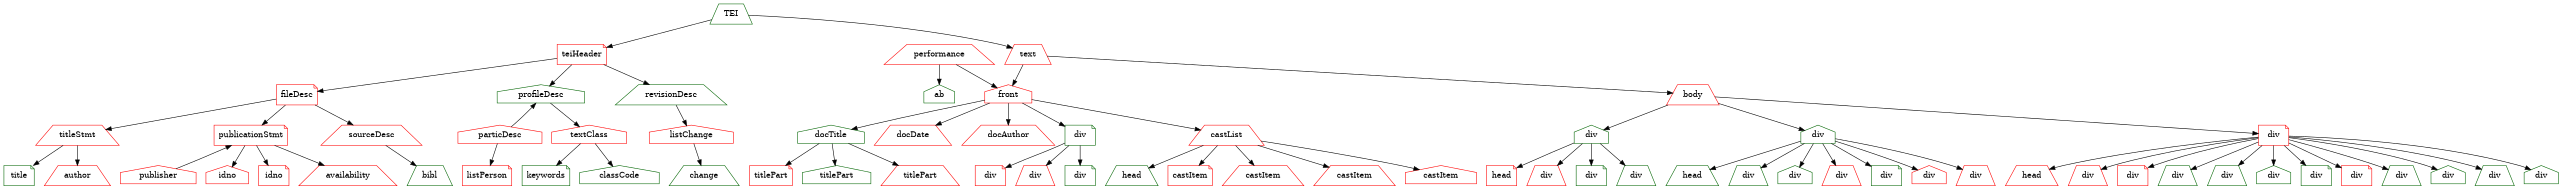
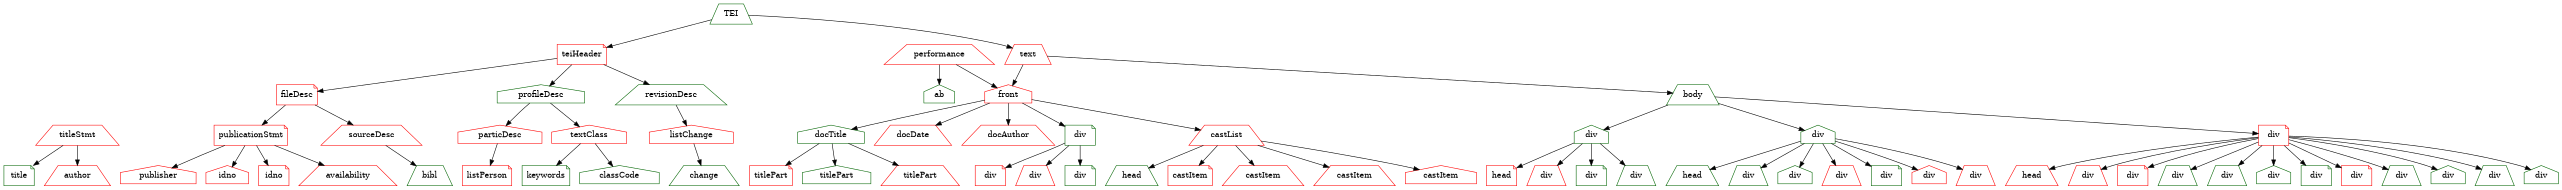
node "body": color red -> darkgreen
edge "fileDesc" -> "titleStmt": removed
edge "particDesc" -> "profileDesc": reversed
edge "publisher" -> "publicationStmt": reversed
